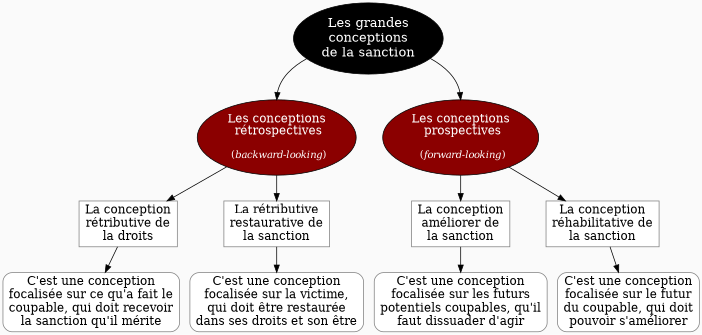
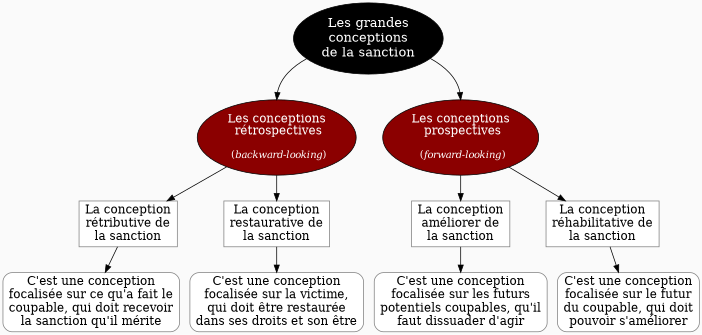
node "La conception rétributive de la droits": label "La conception rétributive de la droits" -> "La conception rétributive de la sanction"
node "La rétributive restaurative de la sanction": label "La rétributive restaurative de la sanction" -> "La conception restaurative de la sanction"
